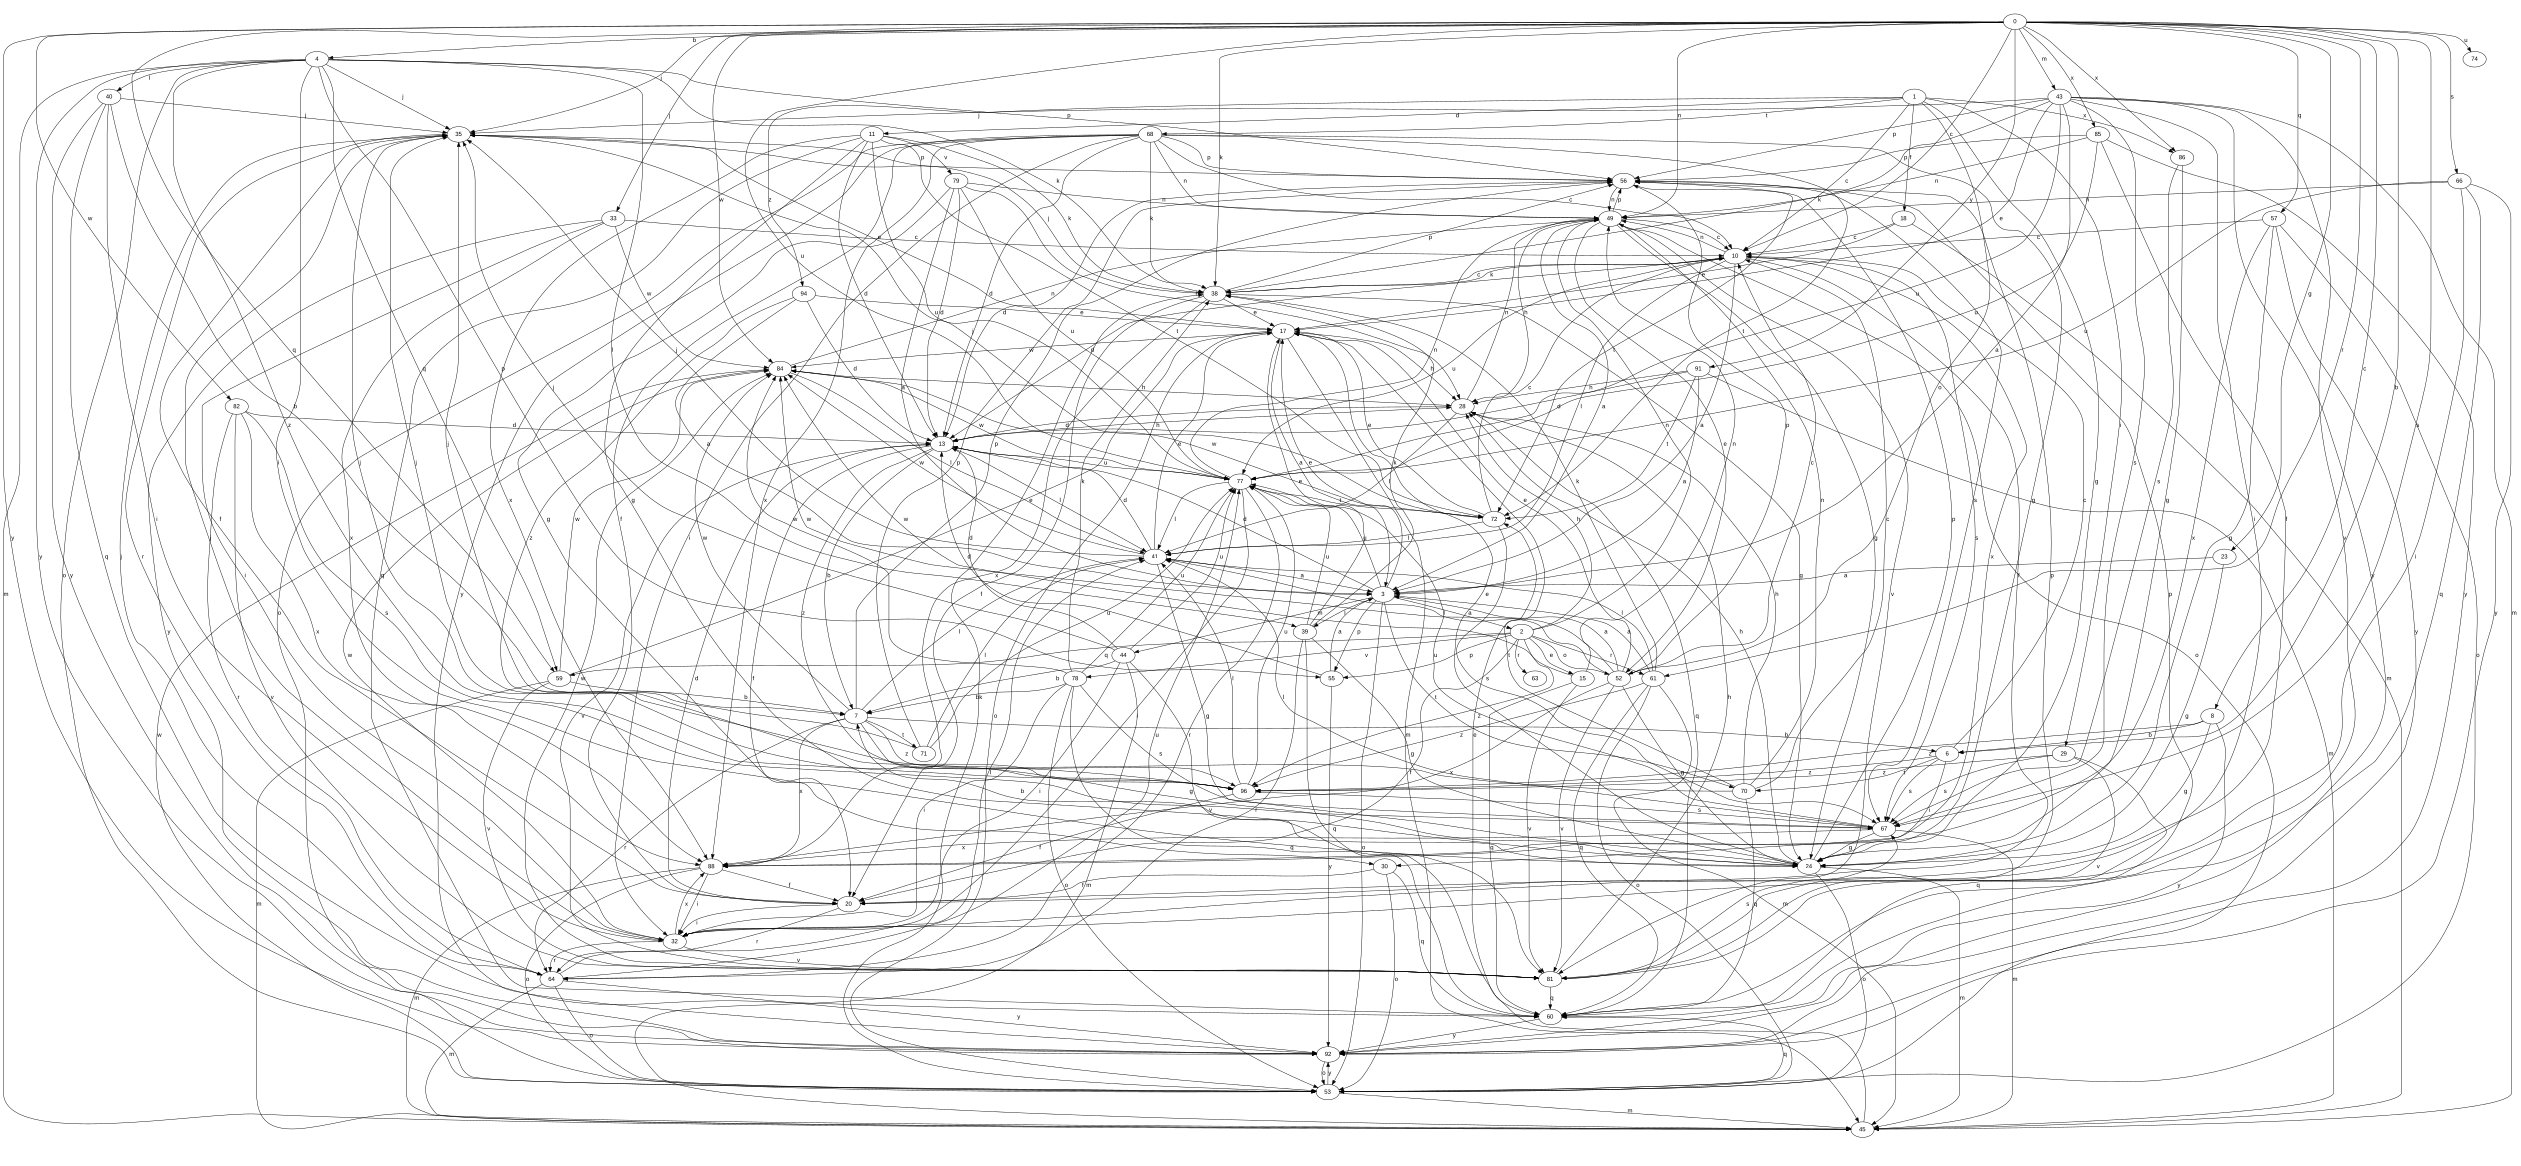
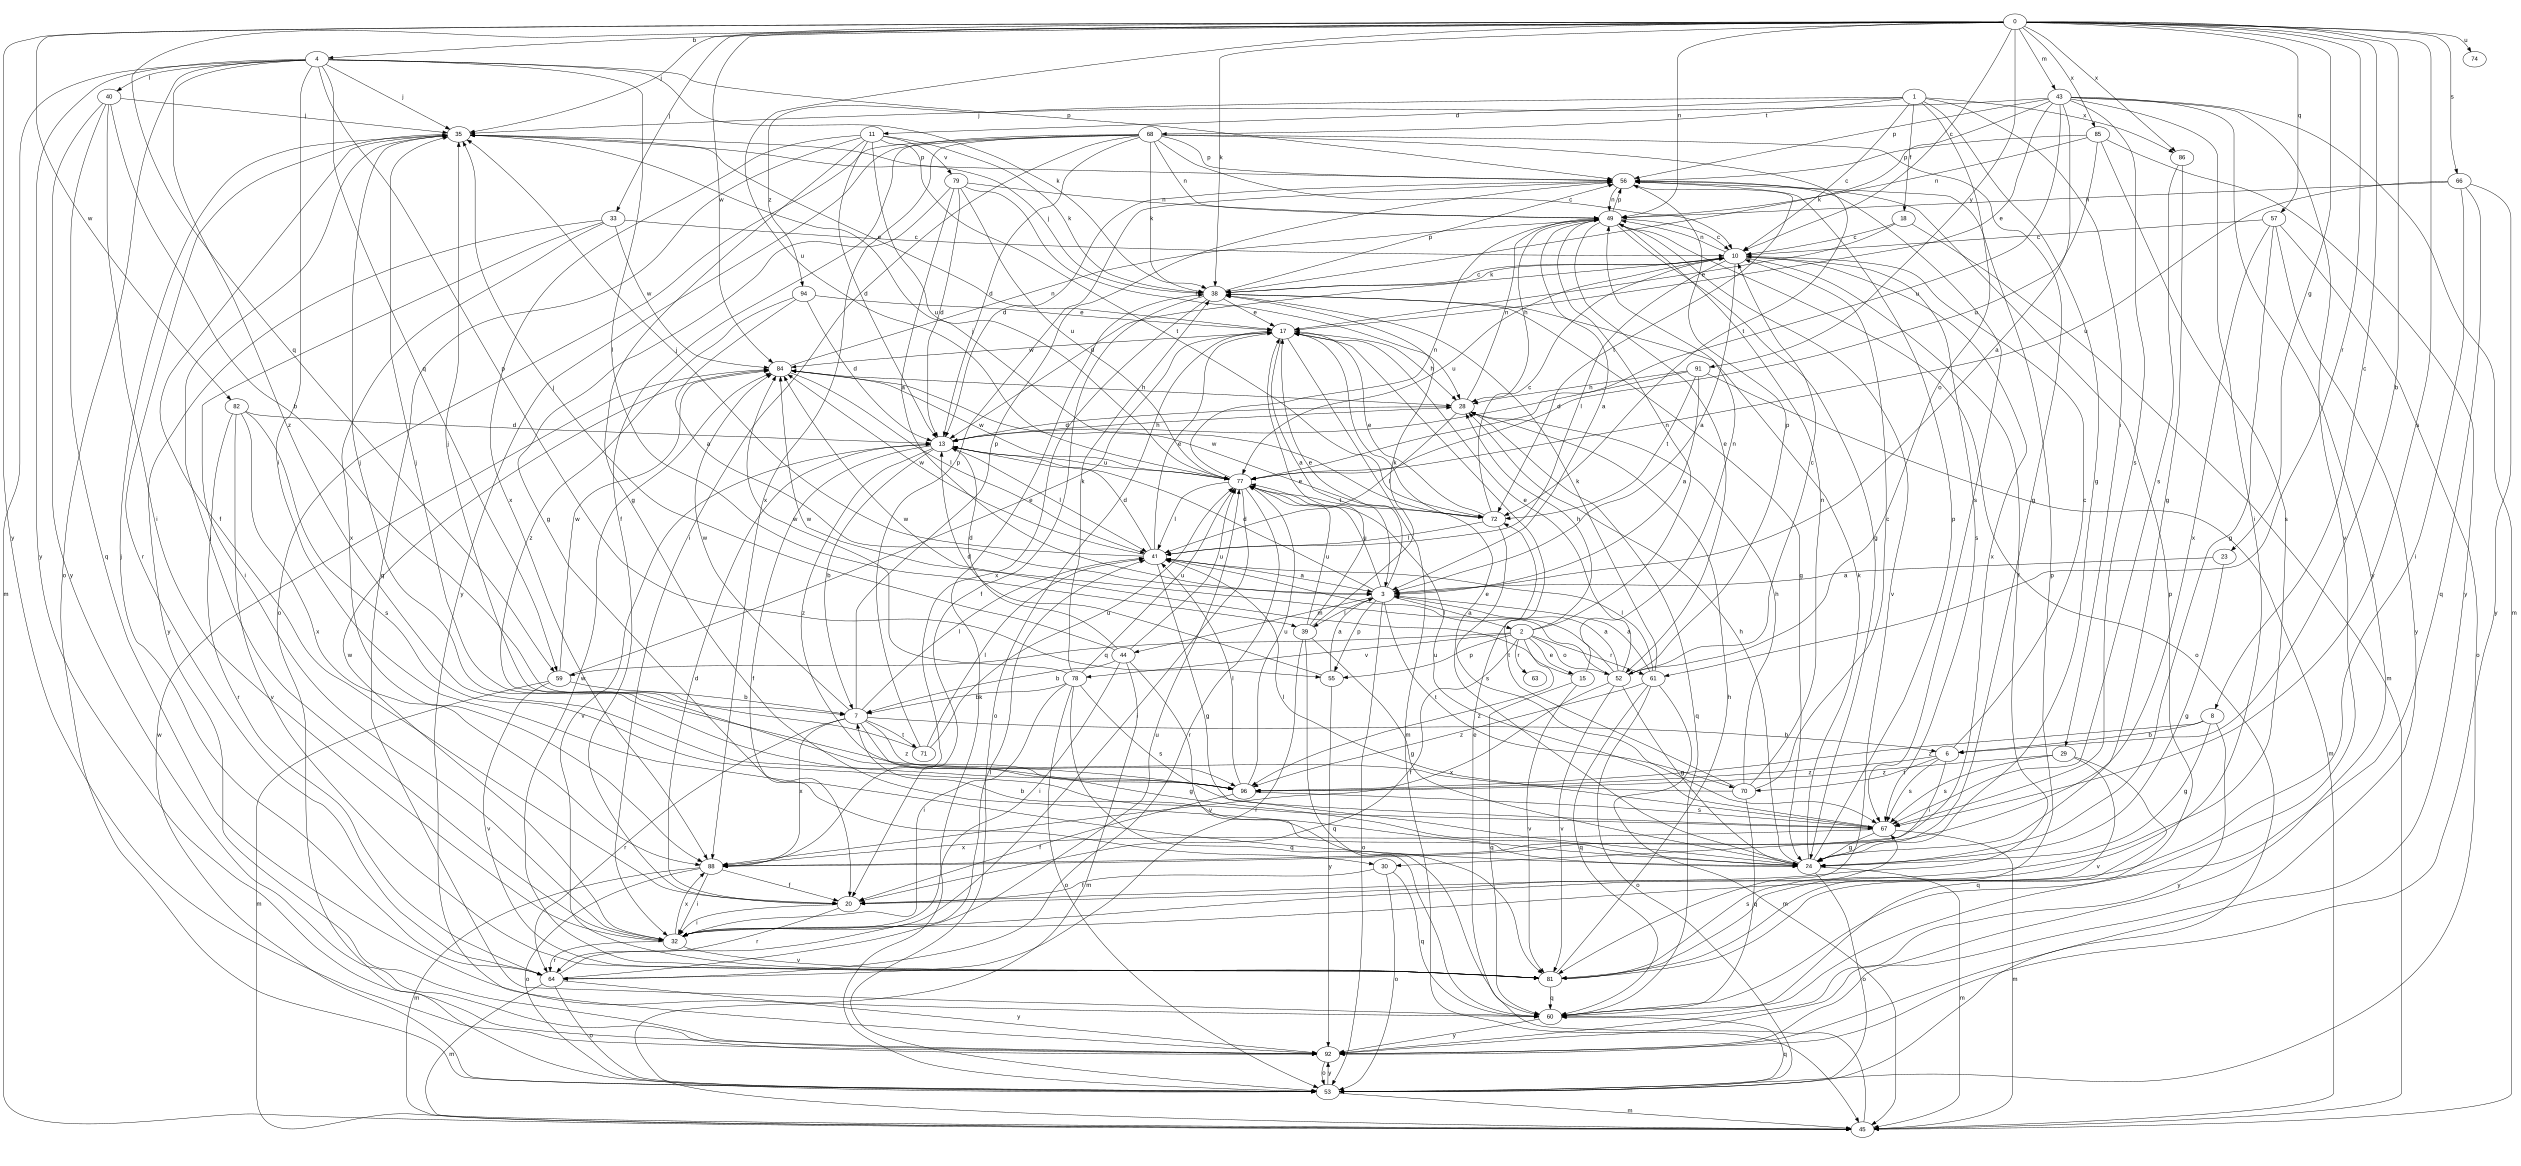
edge "24" -> "38": added, label "k"
edge "85" -> "20": label "f" -> "s"
